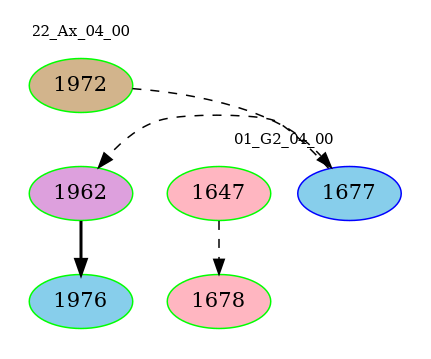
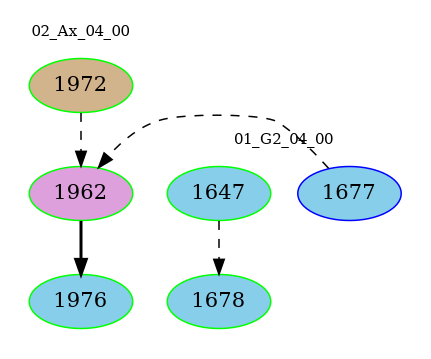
cluster "22_Ax_04_00": label "22_Ax_04_00" -> "02_Ax_04_00"
edge "1972" -> "1677": now "1972" -> "1962"
node "1647": fillcolor lightpink -> skyblue
node "1678": fillcolor lightpink -> skyblue
